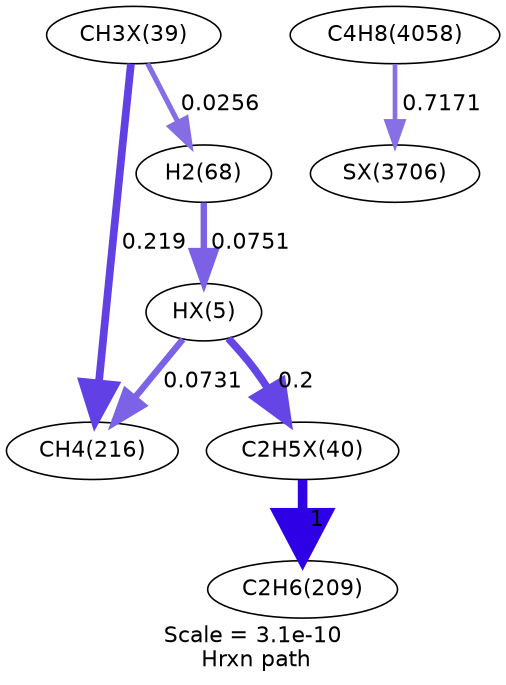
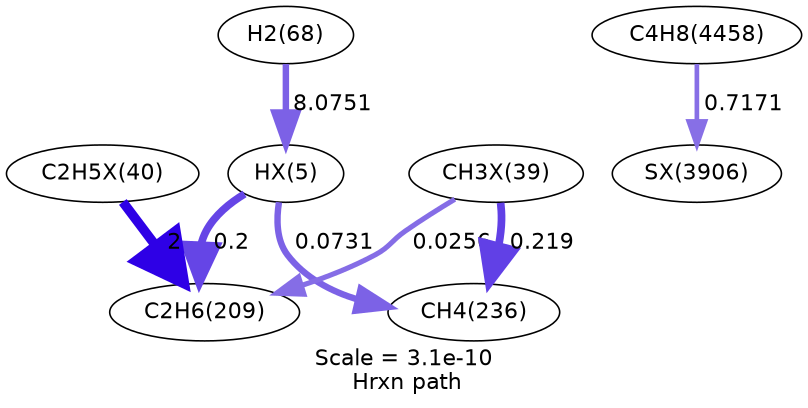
node "C4H8(4058)": label "C4H8(4058)" -> "C4H8(4458)"
edge "CH3X(39)" -> "H2(68)": now "CH3X(39)" -> "C2H6(209)"
node "SX(3706)": label "SX(3706)" -> "SX(3906)"
edge "H2(68)" -> "HX(5)": label " 0.0751" -> " 8.0751"
edge "HX(5)" -> "C2H5X(40)": now "HX(5)" -> "C2H6(209)"
node "CH4(216)": label "CH4(216)" -> "CH4(236)"
edge "C2H5X(40)" -> "C2H6(209)": label " 1" -> " 2"
